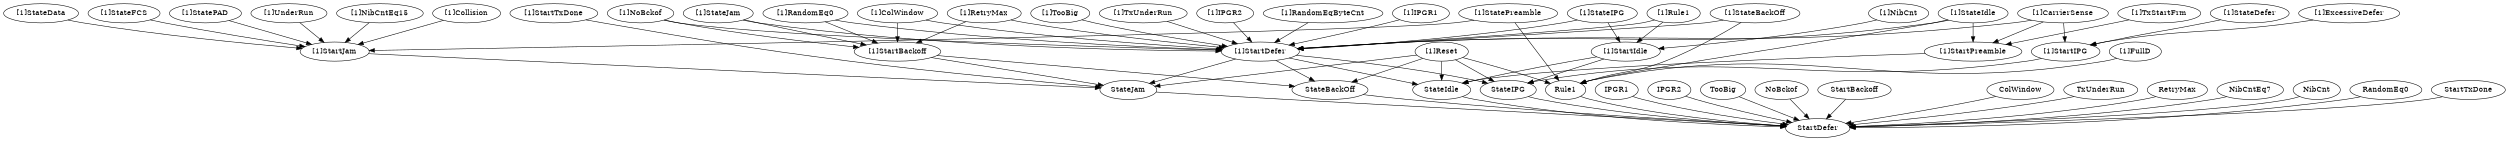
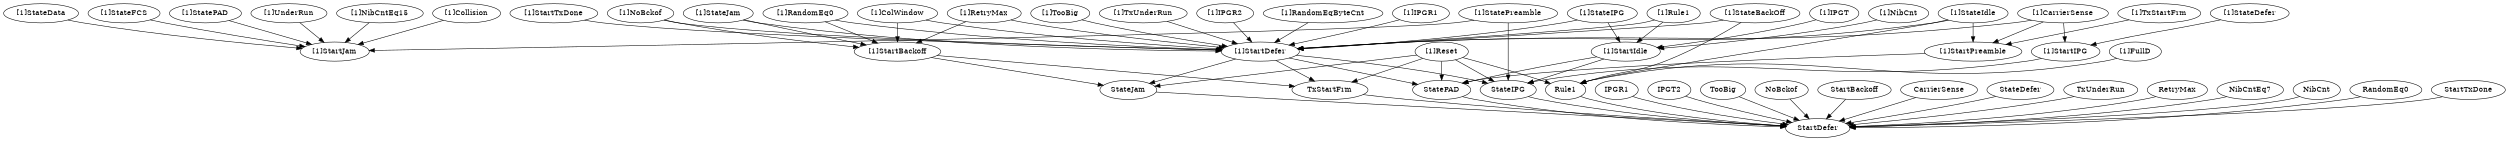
node "[1]IPGT": added
node "[1]ExcessiveDefer": removed
edge "[1]StatePreamble" -> "Rule1": now "[1]StatePreamble" -> "StateIPG"
edge "[1]StartTxDone" -> "StateJam": now "[1]StartTxDone" -> "[1]StartDefer"
edge "[1]StartJam" -> "StateJam": removed
node "StateBackOff": label "StateBackOff" -> "TxStartFrm"
node "StateIdle": label "StateIdle" -> "StatePAD"
node "IPGR2": label "IPGR2" -> "IPGT2"
node "CarrierSense": added
node "ColWindow": label "ColWindow" -> "StateDefer"
